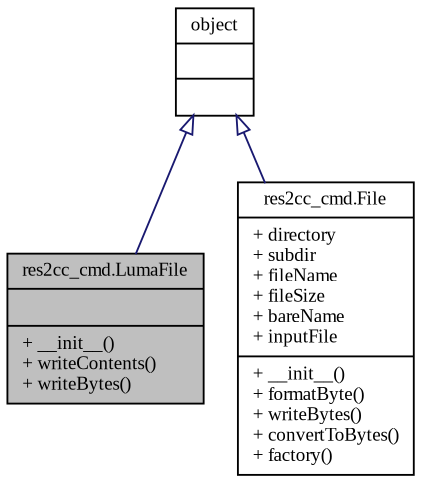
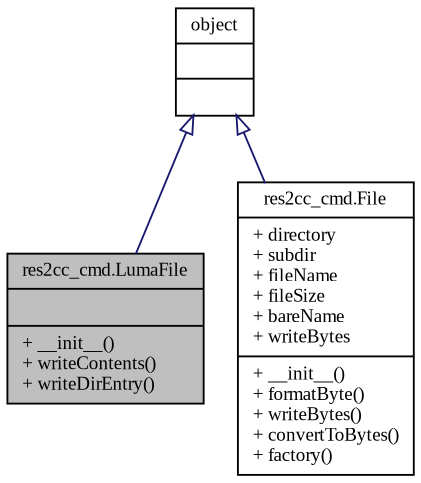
node "res2cc_cmd.File": text "+ inputFile" -> "+ writeBytes"
node "res2cc_cmd.LumaFile": text "+ writeBytes()" -> "+ writeDirEntry()"
